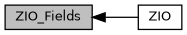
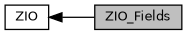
edge "ZIO" -> "ZIO_Fields": reversed
